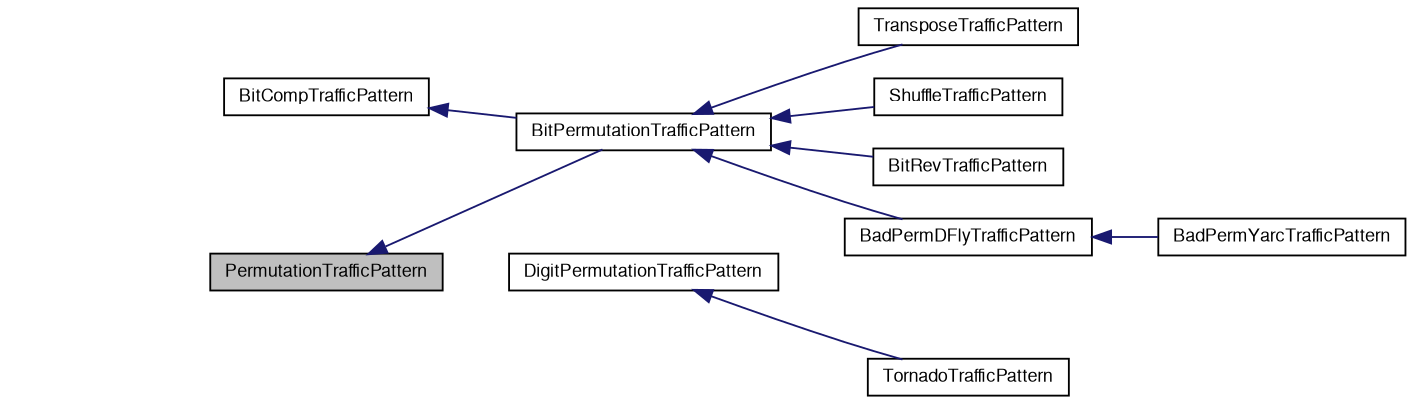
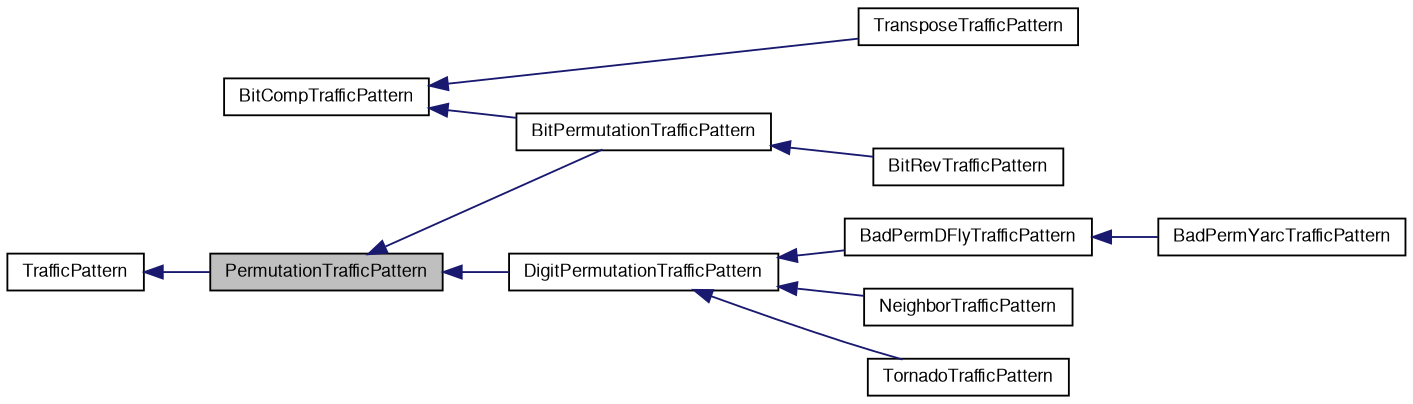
edge "TransposeTrafficPattern" -> "BitPermutationTrafficPattern": now "TransposeTrafficPattern" -> "BitCompTrafficPattern"
node "ShuffleTrafficPattern": removed
edge "BadPermDFlyTrafficPattern" -> "BitPermutationTrafficPattern": now "BadPermDFlyTrafficPattern" -> "DigitPermutationTrafficPattern"
node "TrafficPattern": added
edge "DigitPermutationTrafficPattern" -> "PermutationTrafficPattern": added
node "NeighborTrafficPattern": added
